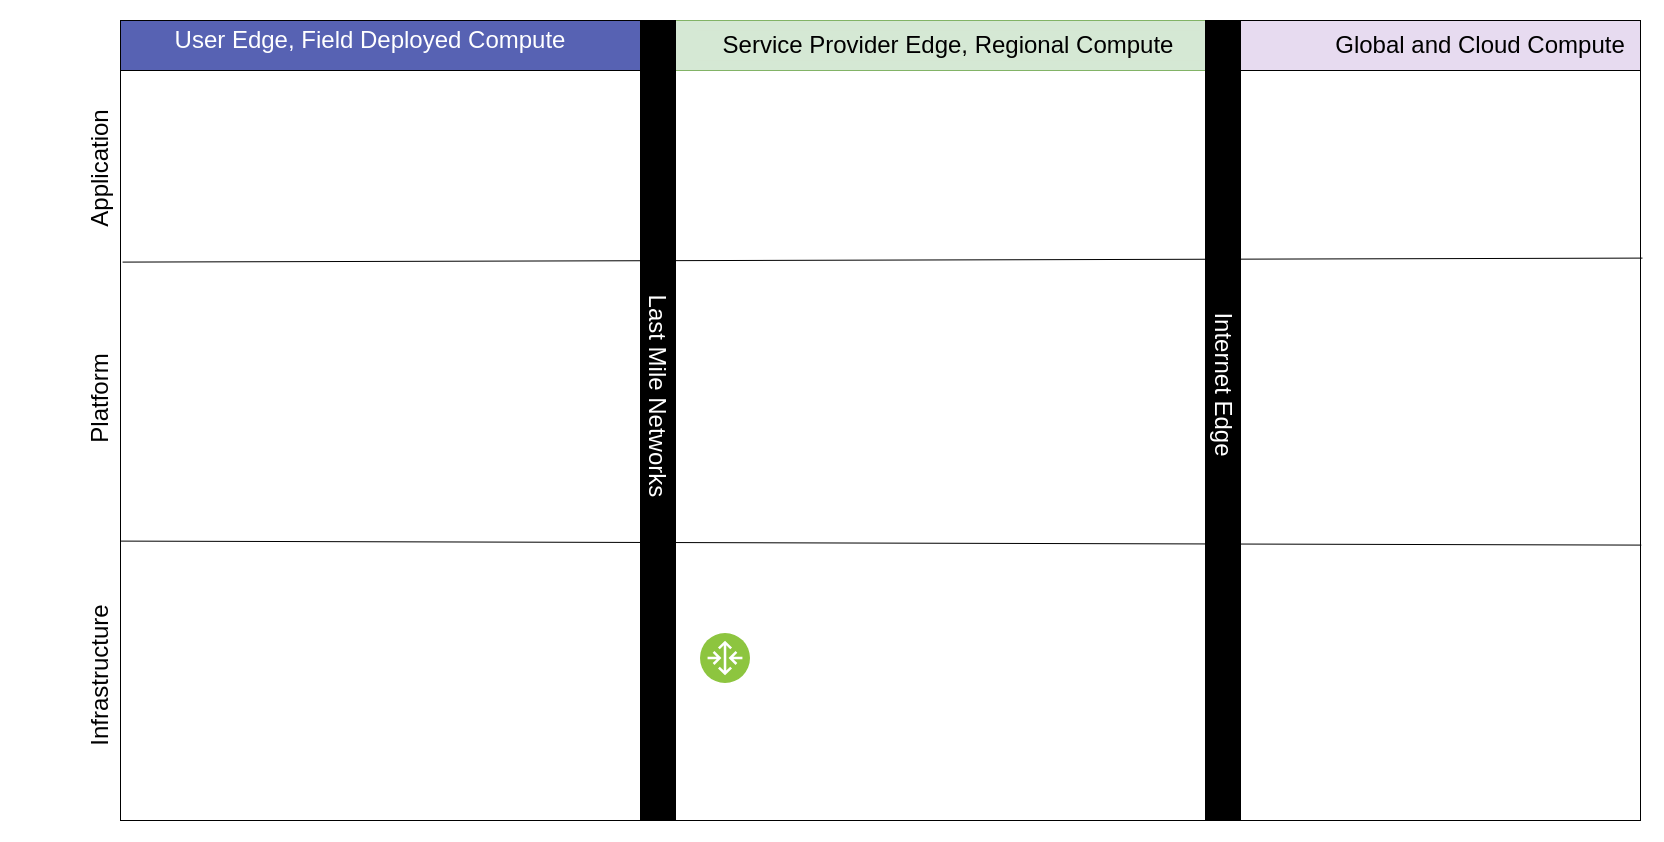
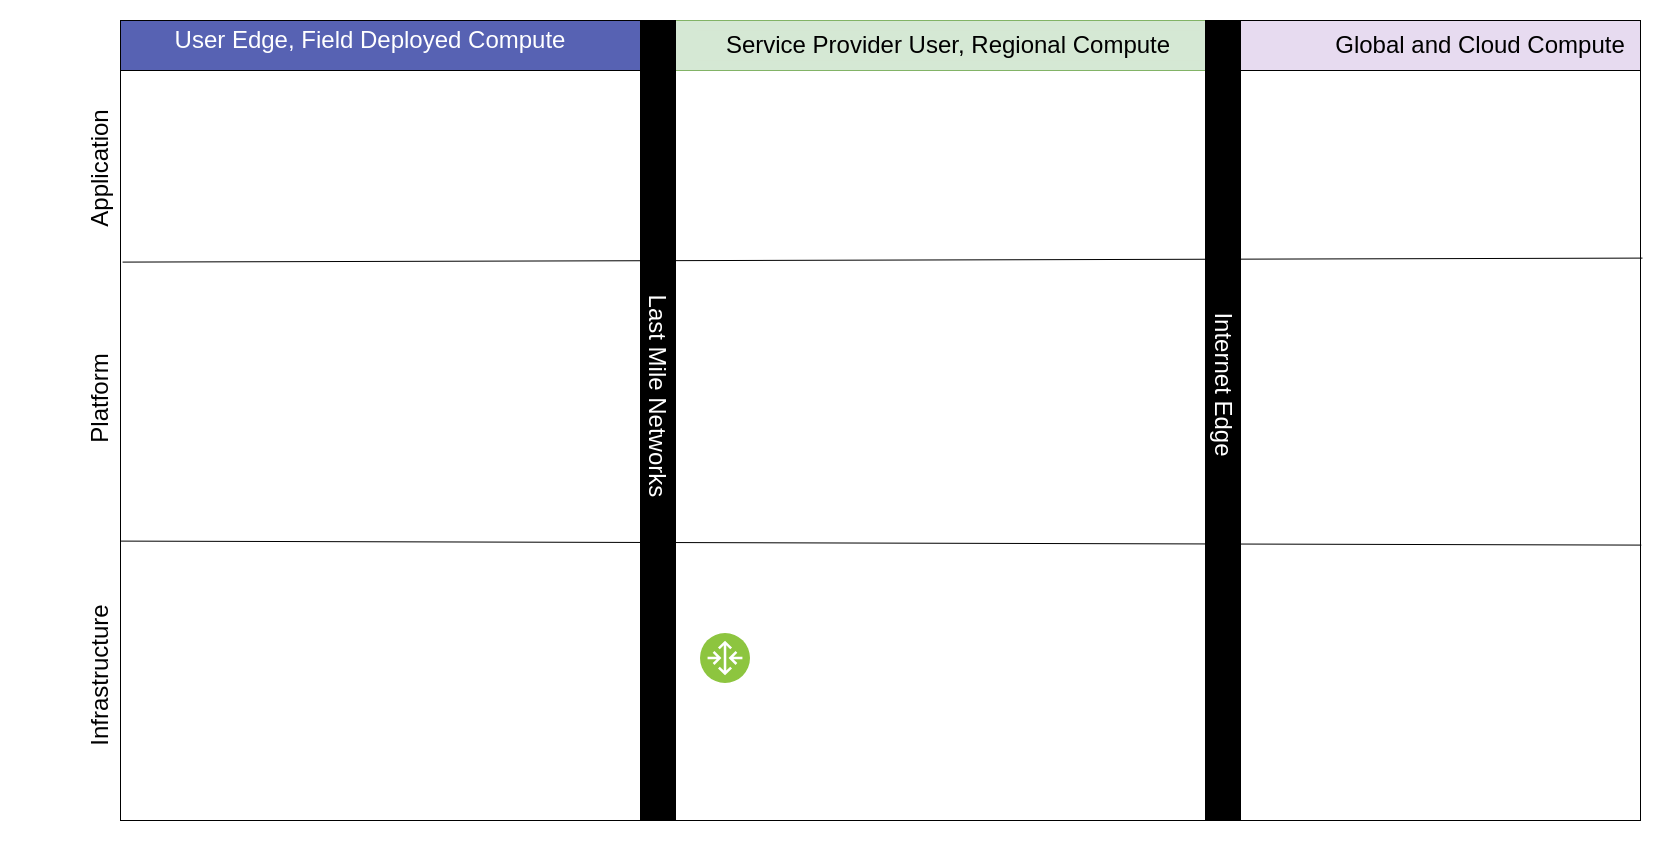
node "Service Provider Edge, Regional Compute": label "Service Provider Edge, Regional Compute" -> "Service Provider User, Regional Compute"
